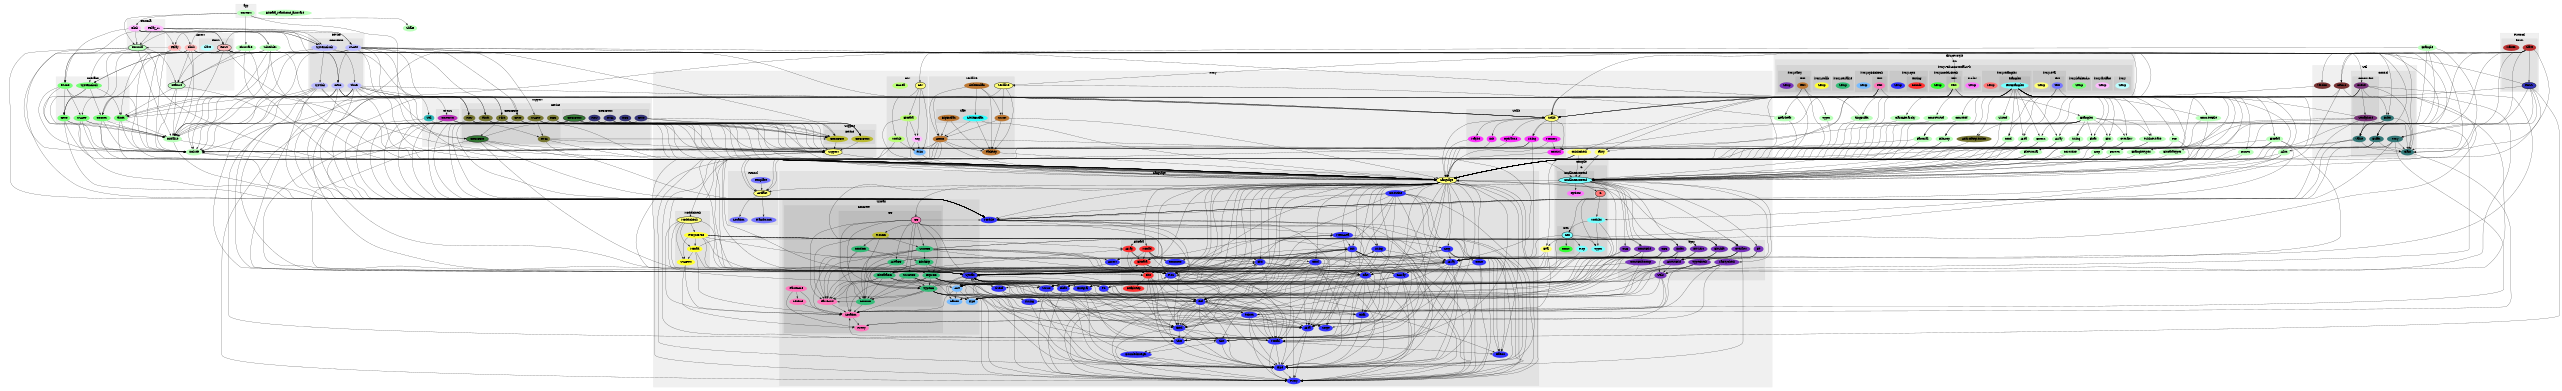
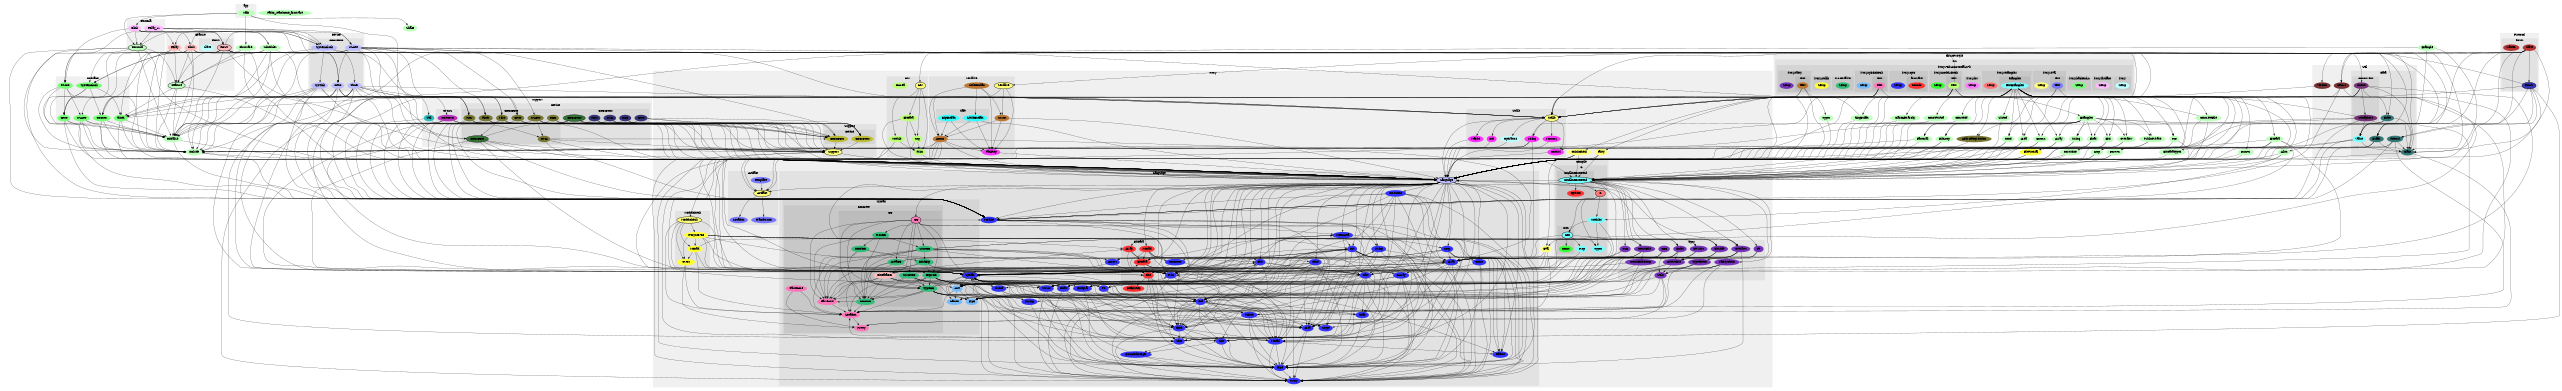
node "CoreCM": label "CoreCM" -> "Main"
node "BitData_reacthome_firmware": label "BitData_reacthome_firmware" -> "Paths_reacthome_firmware"
cluster "Assert": label "Assert" -> "Feature"
edge "Relay" -> "Formula": now "Relay" -> "Feature"
cluster "Control": label "Control" -> "Data"
cluster "ivory-serialize": label "ivory-serialize" -> "src-serialize"
cluster "testing": label "testing" -> "firmware"
cluster "src-hw": label "src-hw" -> "ivory-hw"
node "BigEndian": fillcolor #bb7733 -> #33ffff
node "Heartbeat": removed
edge "Examples" -> "PID": added
node "Reg": fillcolor #ffbbff -> #bbff77
node "Operators": fillcolor #ff33ff -> #bbffff
node "Value": fillcolor #337777 -> #77ffff
node "Ivory": label "Ivory" -> "Record"
edge "TestExamples" -> "Tasty": now "TestExamples" -> "Stdlib"
edge "Memory" -> "Control": removed
edge "FibLoop" -> "Control": now "FibLoop" -> "CmdlineFrontend"
node "Prim": fillcolor #77bbff -> #bbff77
node "PackRep": fillcolor #bb7733 -> #ff33ff
node "FibTutorial": fillcolor #bbffbb -> #ffff33
node "ExampleTypes": removed
cluster "Record": label "Record" -> "Artifact"
node "Language": fillcolor #ffff77 -> #bbbbff
node "Options": fillcolor #ff77ff -> #ff3333
node "ProcQQ": fillcolor #bbbb33 -> #33bb77
node "USART4": label "USART4" -> "CVC4"
node "BitDataQQ": fillcolor #33bb77 -> #ffbbbb
node "Lexeme": removed
